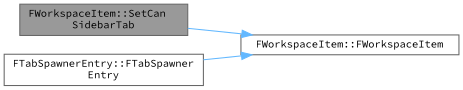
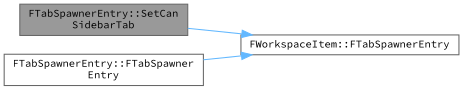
node "FWorkspaceItem::SetCan SidebarTab": label "FWorkspaceItem::SetCan SidebarTab" -> "FTabSpawnerEntry::SetCan SidebarTab"
node "FWorkspaceItem::FWorkspaceItem": label "FWorkspaceItem::FWorkspaceItem" -> "FWorkspaceItem::FTabSpawnerEntry"
